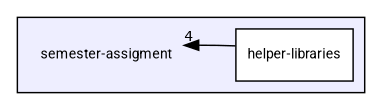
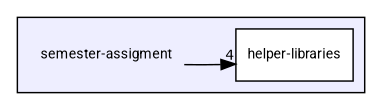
edge "helper-libraries" -> "semester-assigment": reversed
